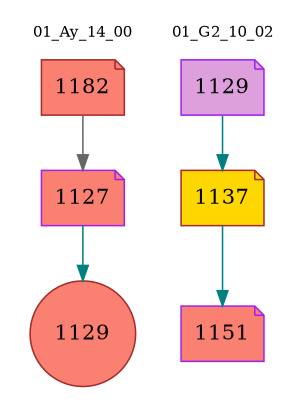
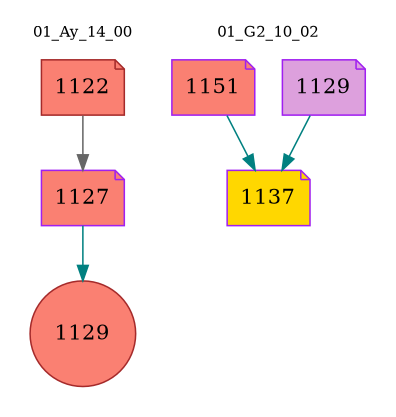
node "1182": label "1182" -> "1122"
node "1137": color brown -> purple
edge "1137" -> "1151": reversed
